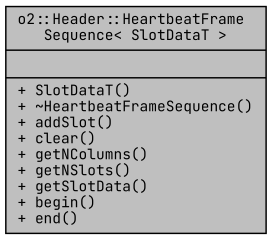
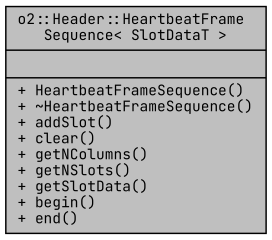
node "o2::Header::HeartbeatFrame": text "+ SlotDataT()" -> "+ HeartbeatFrameSequence()"
